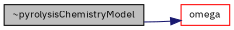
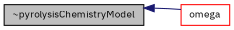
edge "~pyrolysisChemistryModel" -> "omega": reversed
